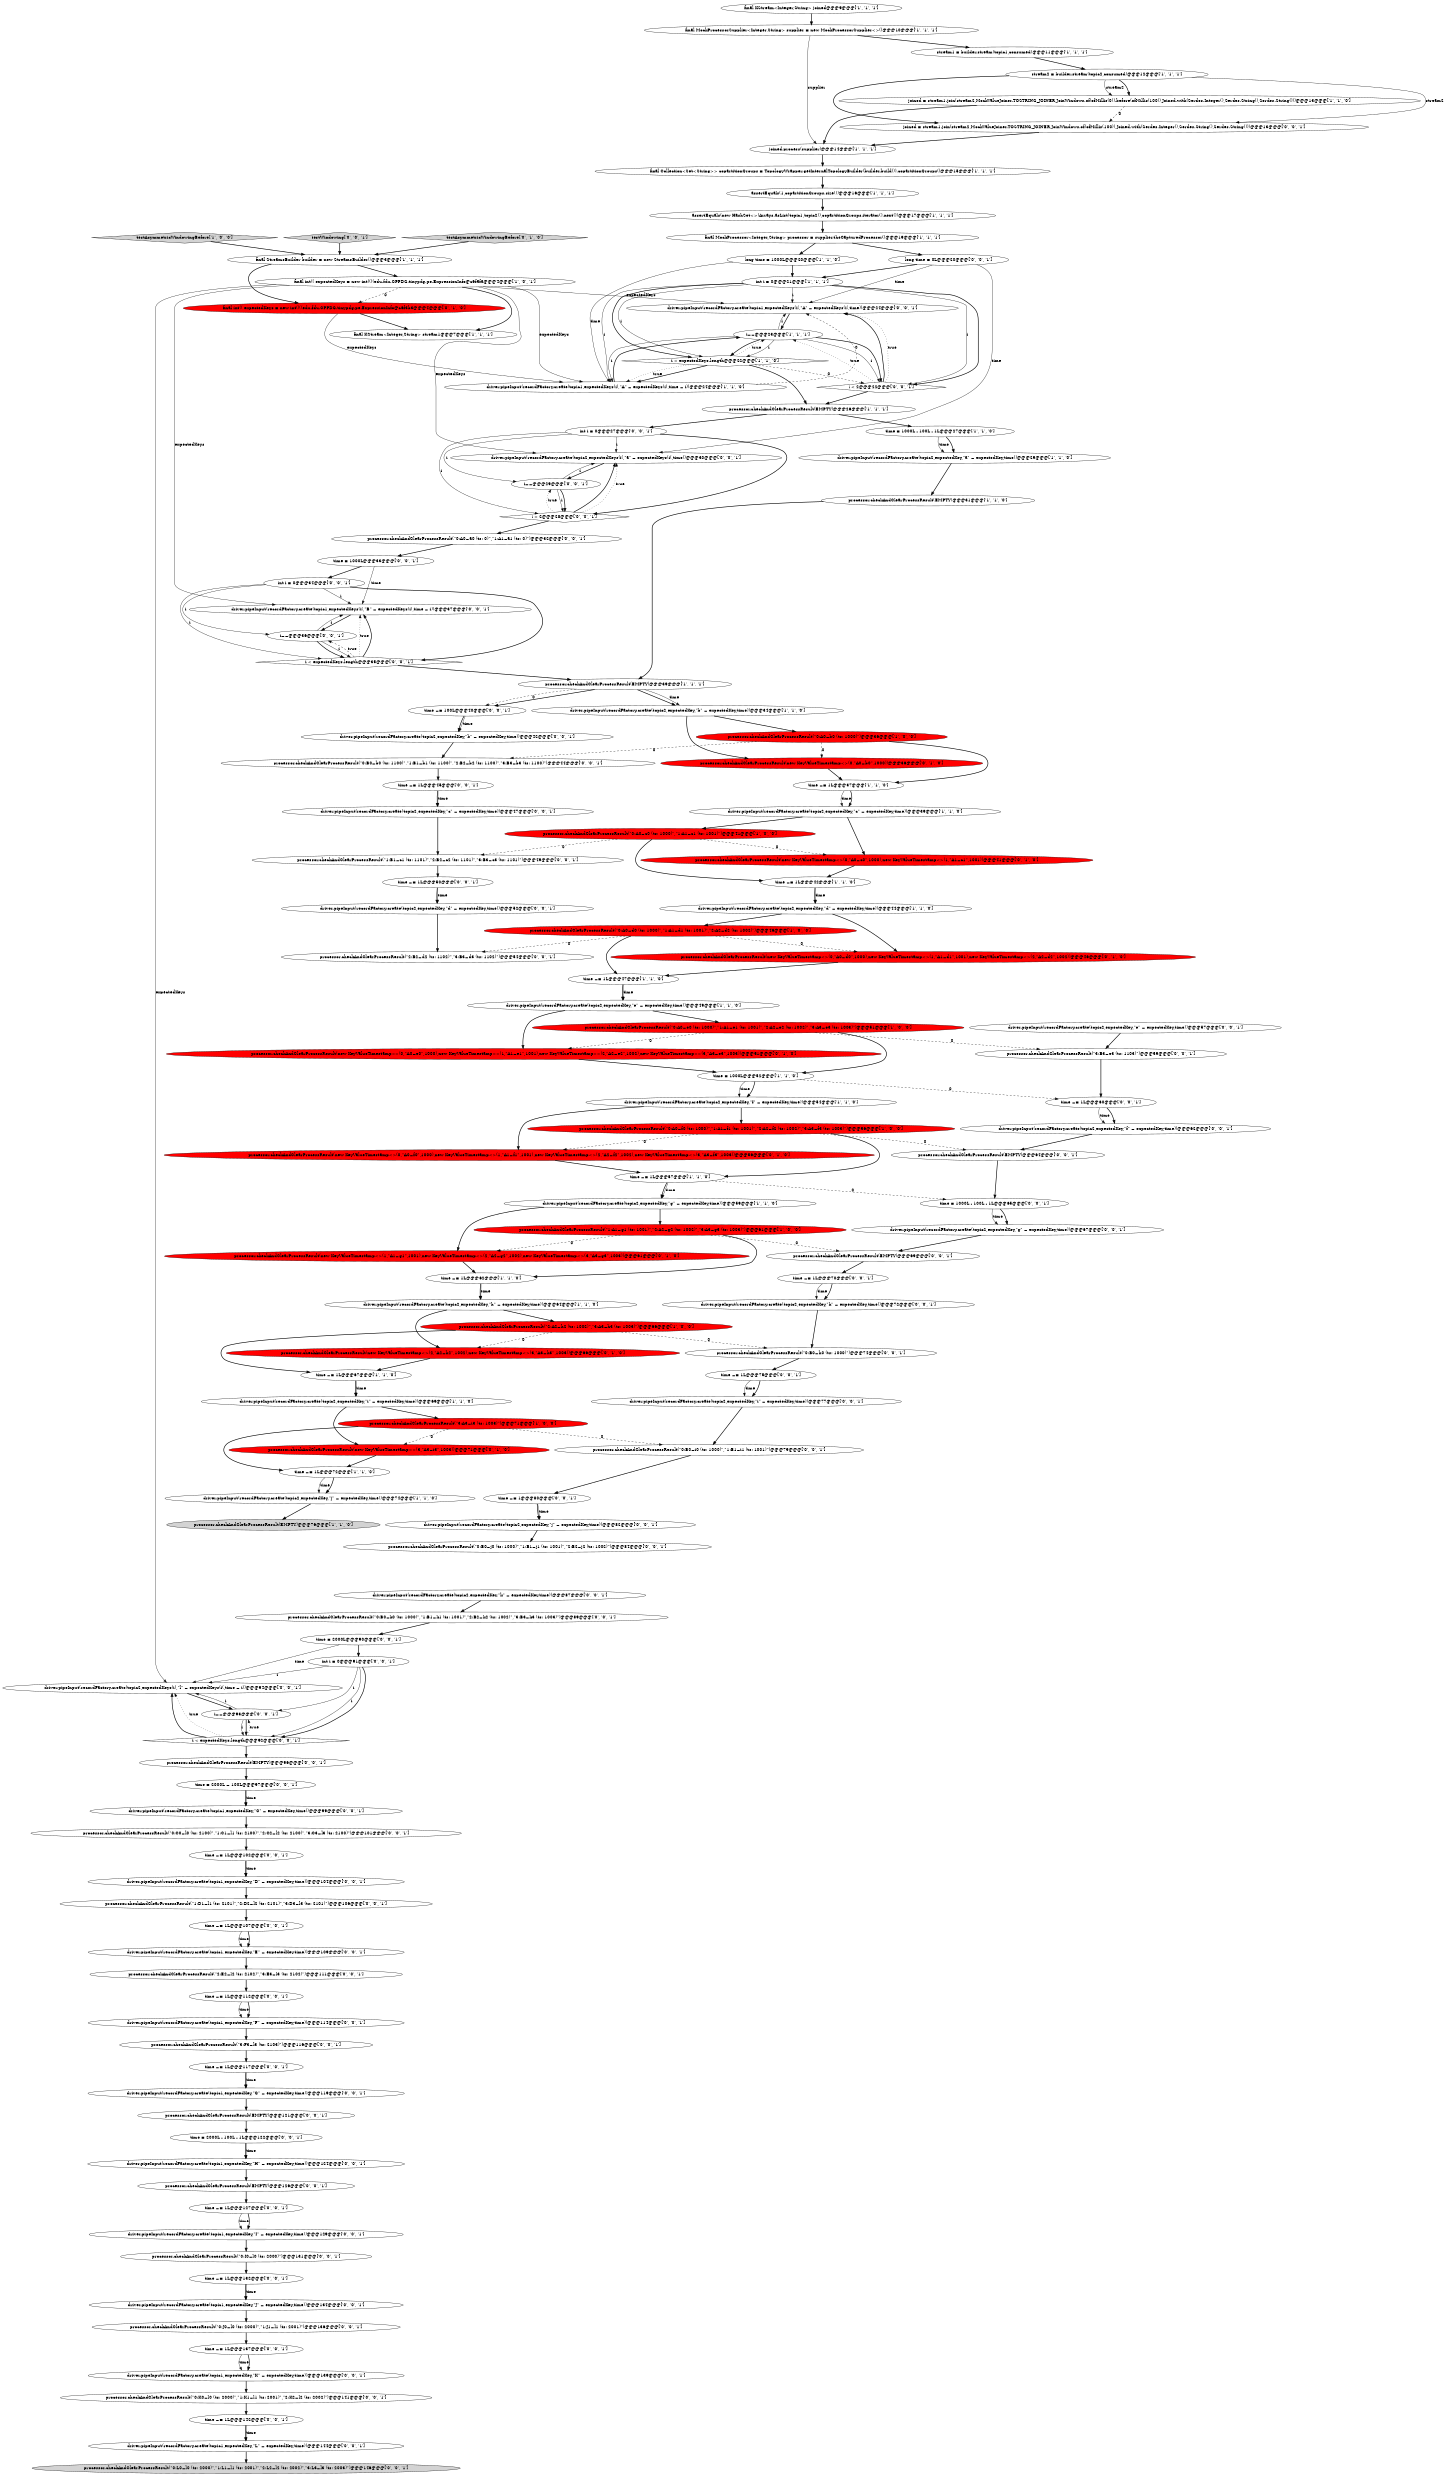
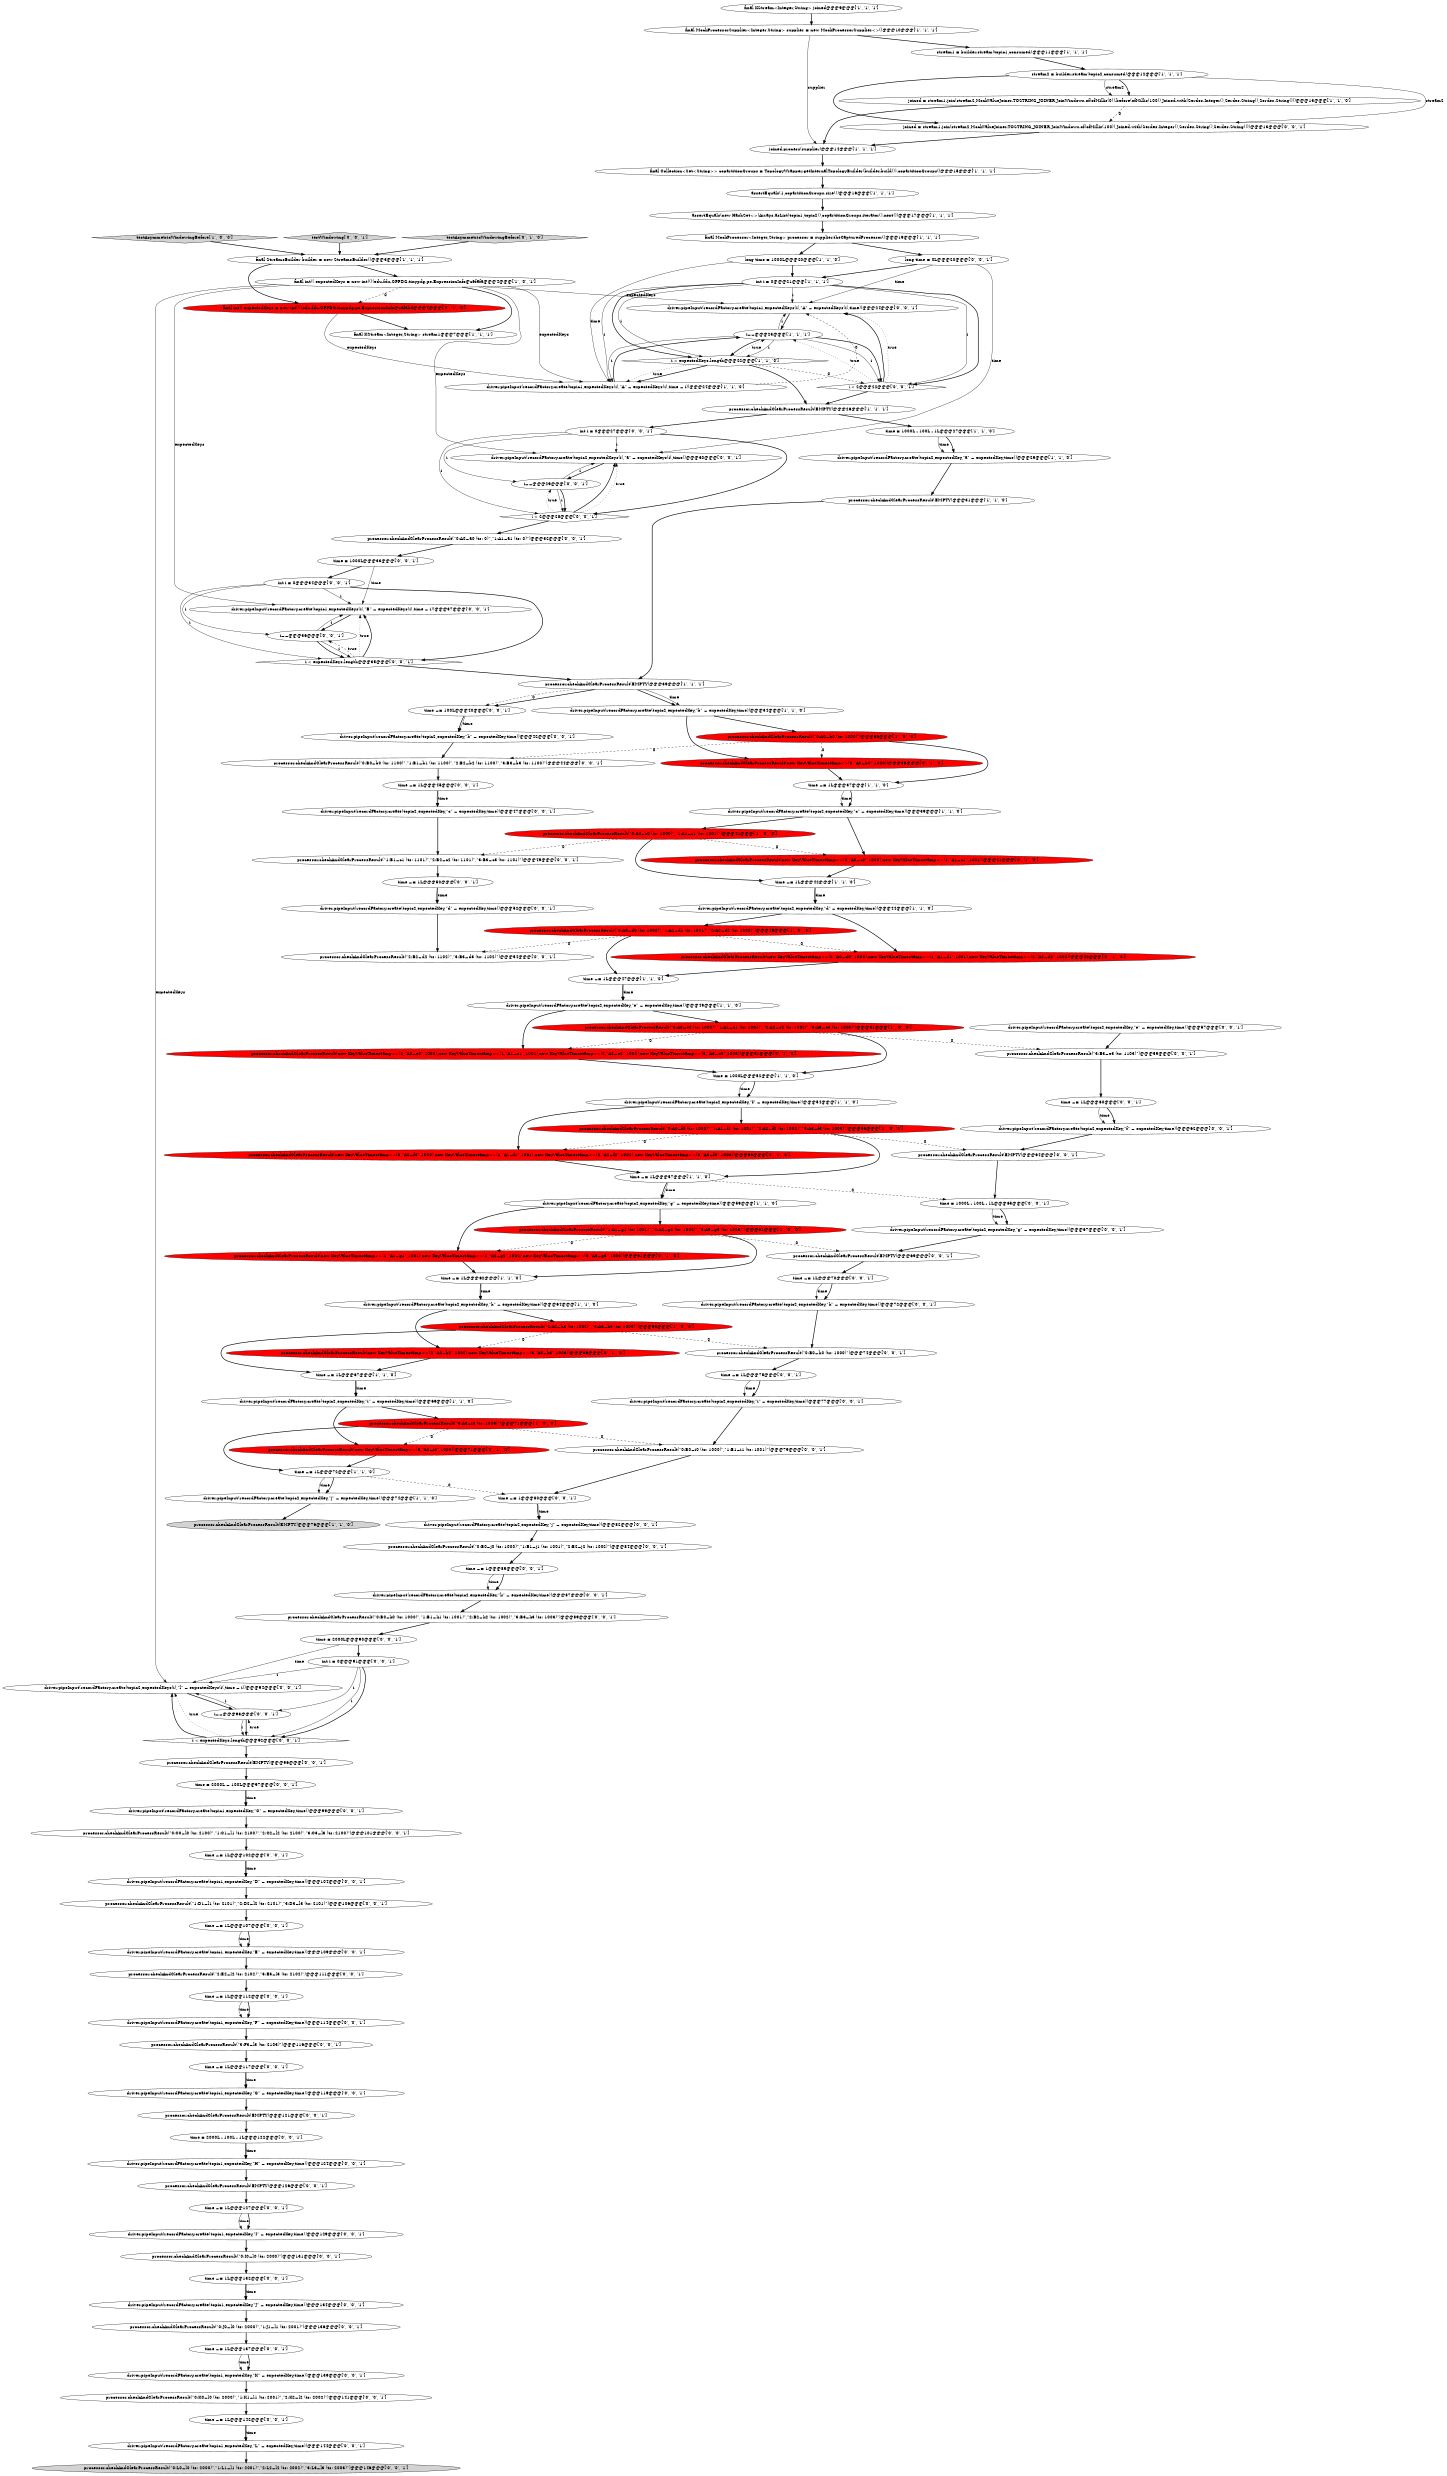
edge "time = 1000L@@@52@@@['1', '1', '0']" -> "time += 1L@@@60@@@['0', '0', '1']": removed, label "0"
edge "time += 1L@@@72@@@['1', '1', '0']" -> "time += 1@@@80@@@['0', '0', '1']": added, label "0"
node "time += 1@@@85@@@['0', '0', '1']": added
